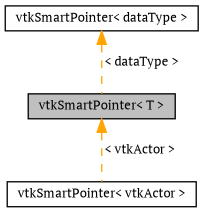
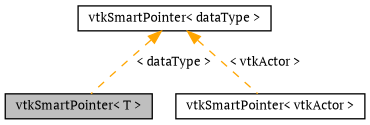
edge "vtkSmartPointer< vtkActor >" -> "vtkSmartPointer< T >": now "vtkSmartPointer< vtkActor >" -> "vtkSmartPointer< dataType >"
